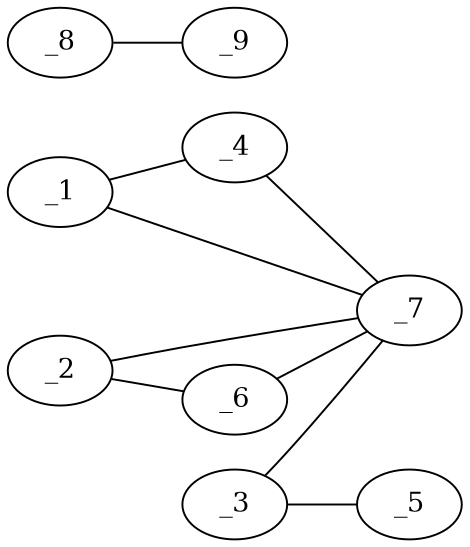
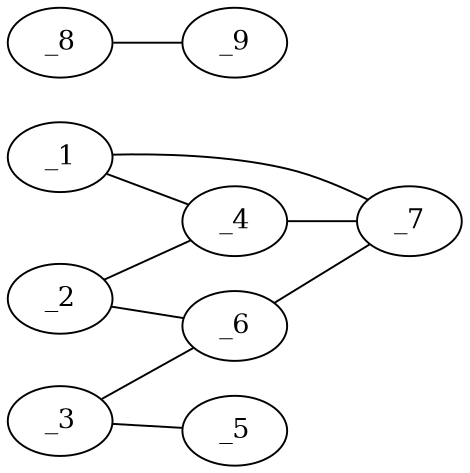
edge "_7" -- "_2": now "_4" -- "_2"
edge "_7" -- "_3": now "_6" -- "_3"
